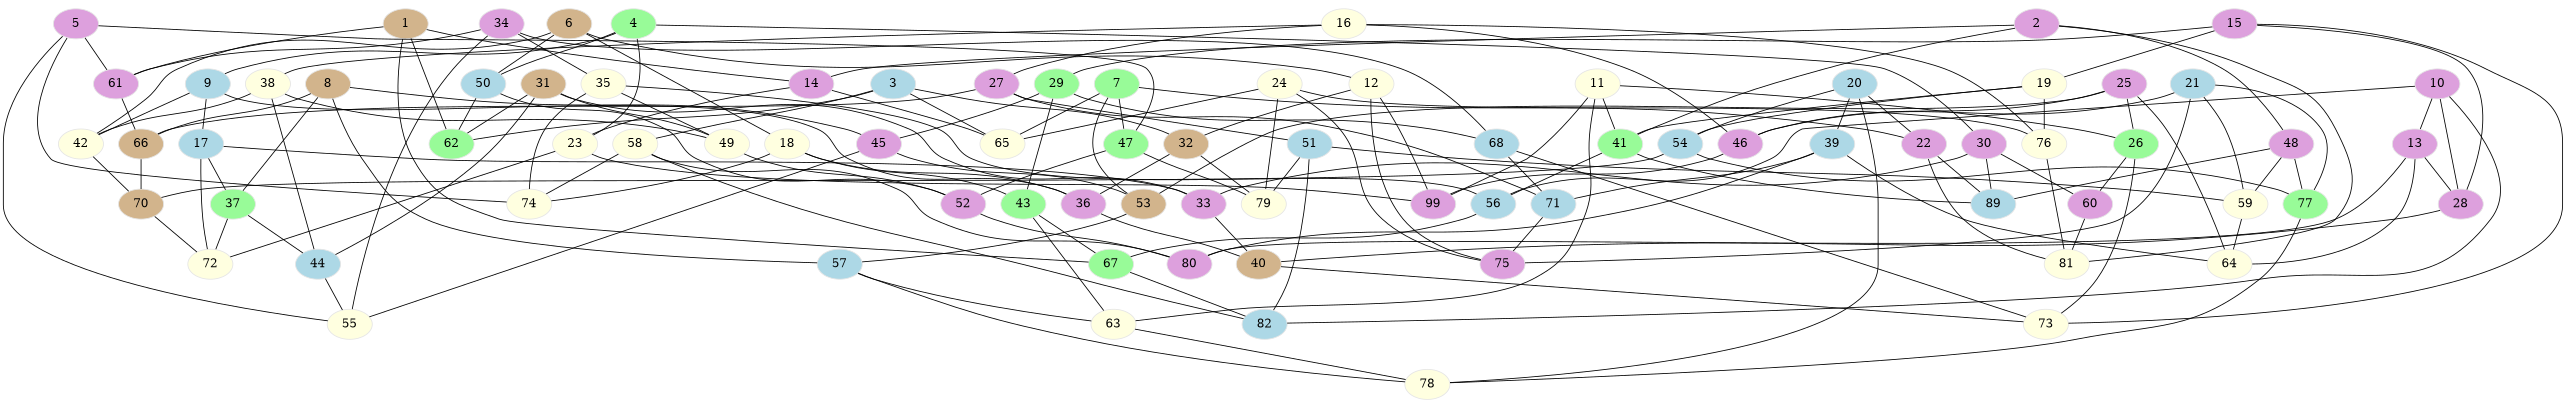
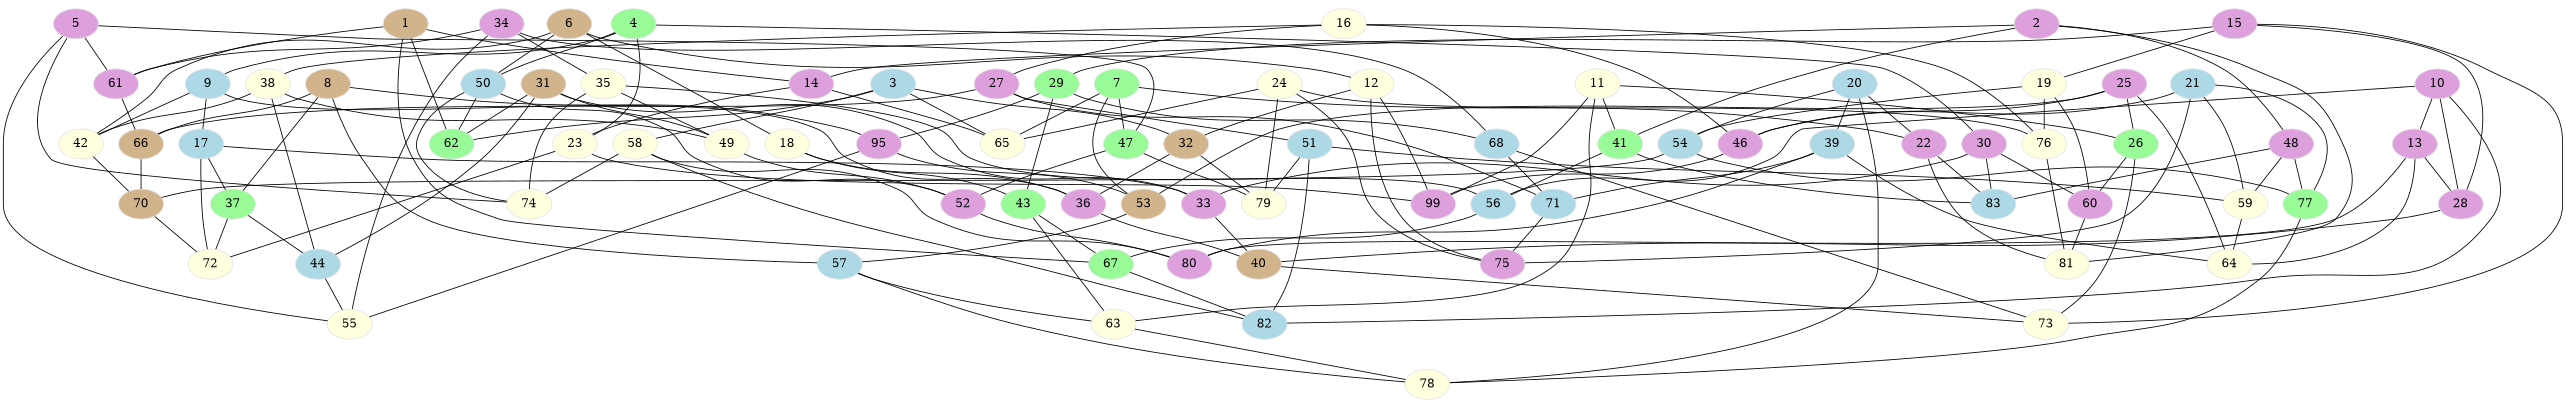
edge "19" -- "41": now "19" -- "60"
node "45": label "45" -> "95"
edge "18" -- "74": now "50" -- "74"
node "89": label "89" -> "83"
